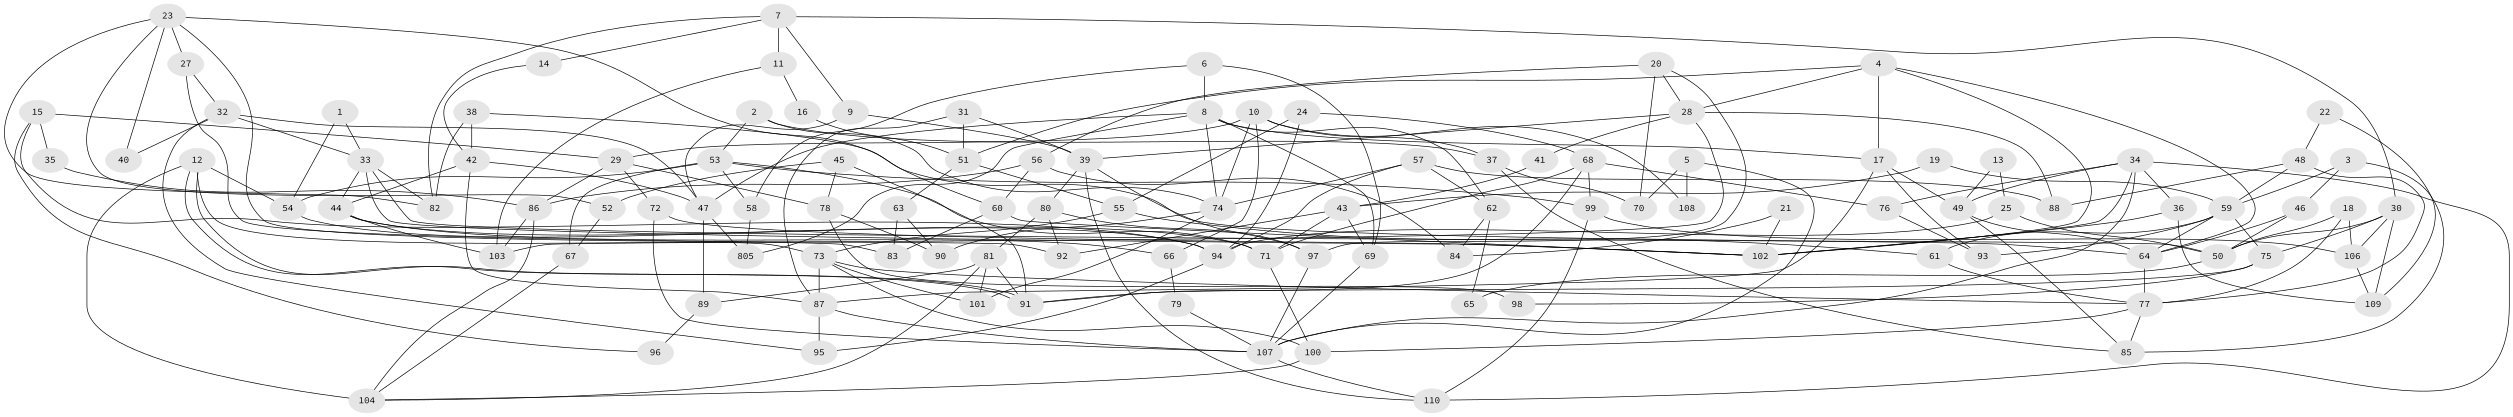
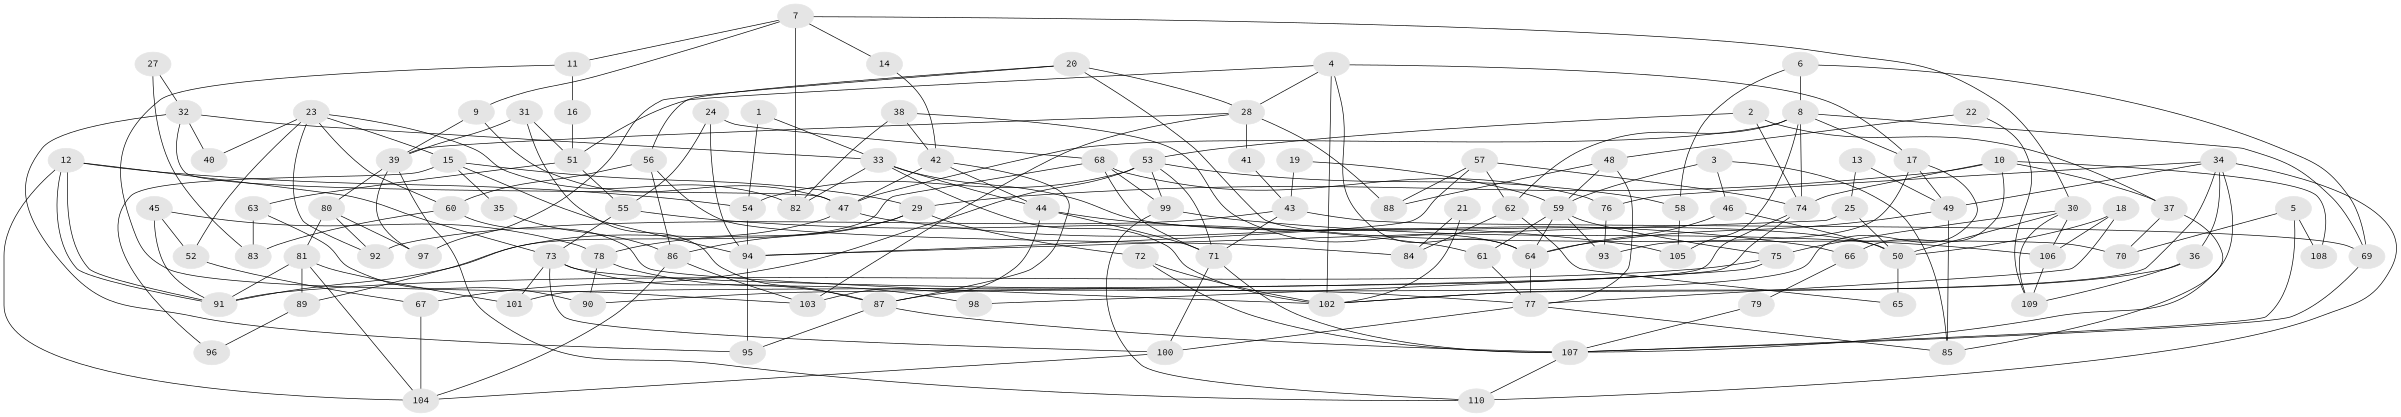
edge "23" -- "27": now "23" -- "15"
node "805": label "805" -> "105"
edge "97" -- "107": now "71" -- "107"
